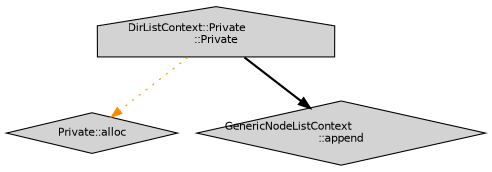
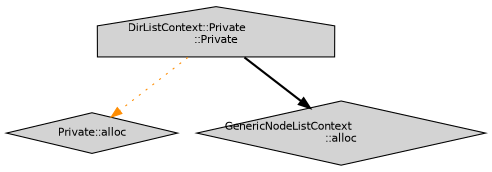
node "GenericNodeListContext ::append": label "GenericNodeListContext ::append" -> "GenericNodeListContext ::alloc"
